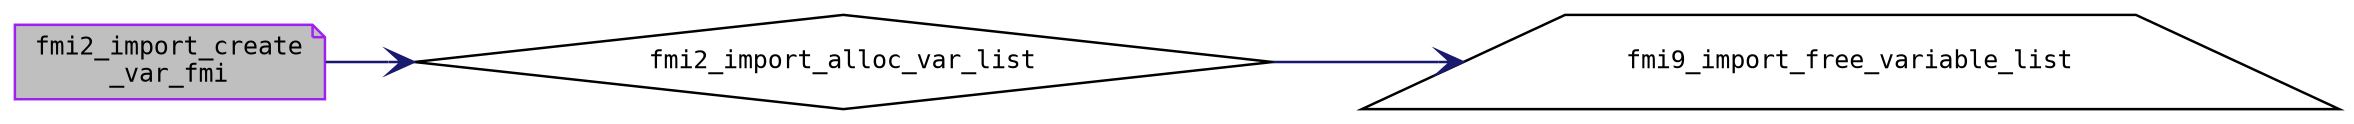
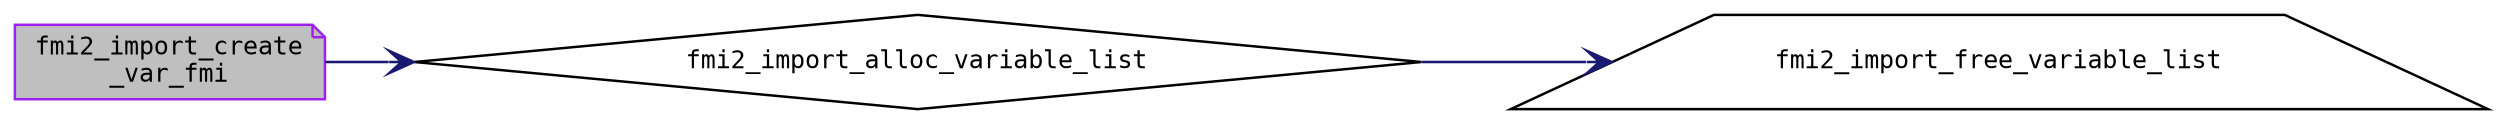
node "fmi2_import_alloc_var_list": label "fmi2_import_alloc_var_list" -> "fmi2_import_alloc_variable_list"
node "fmi9_import_free_variable_list": label "fmi9_import_free_variable_list" -> "fmi2_import_free_variable_list"
